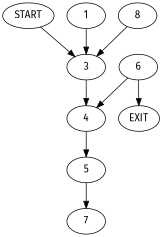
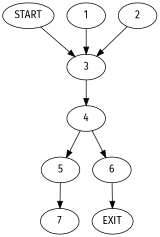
node "8": label "8" -> "2"
edge "6" -> "4": reversed
